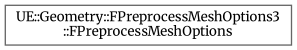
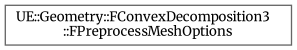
node "UE::Geometry::FPreprocessMeshOptions3 ::FPreprocessMeshOptions": label "UE::Geometry::FPreprocessMeshOptions3 ::FPreprocessMeshOptions" -> "UE::Geometry::FConvexDecomposition3 ::FPreprocessMeshOptions"
